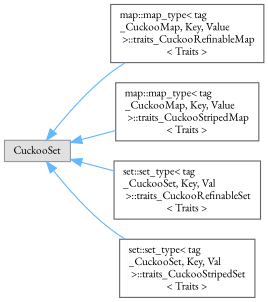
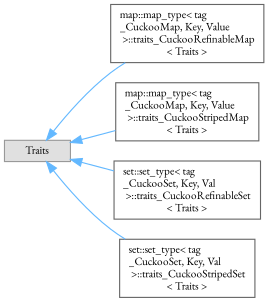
node "CuckooSet": label "CuckooSet" -> "Traits"
